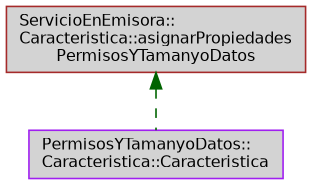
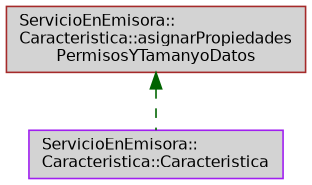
node "PermisosYTamanyoDatos:: Caracteristica::Caracteristica": label "PermisosYTamanyoDatos:: Caracteristica::Caracteristica" -> "ServicioEnEmisora:: Caracteristica::Caracteristica"
